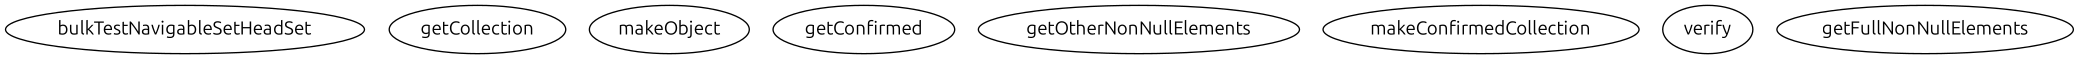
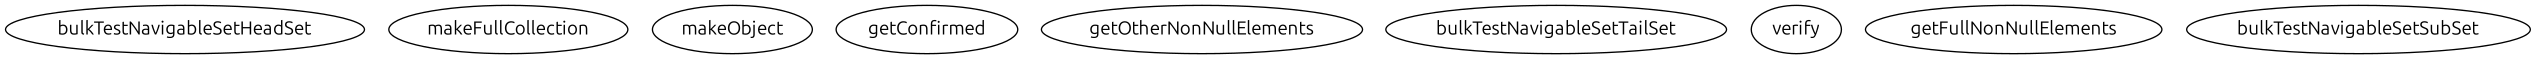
node "getCollection": removed
node "makeFullCollection": added
node "makeConfirmedCollection": removed
node "bulkTestNavigableSetTailSet": added
node "bulkTestNavigableSetSubSet": added
